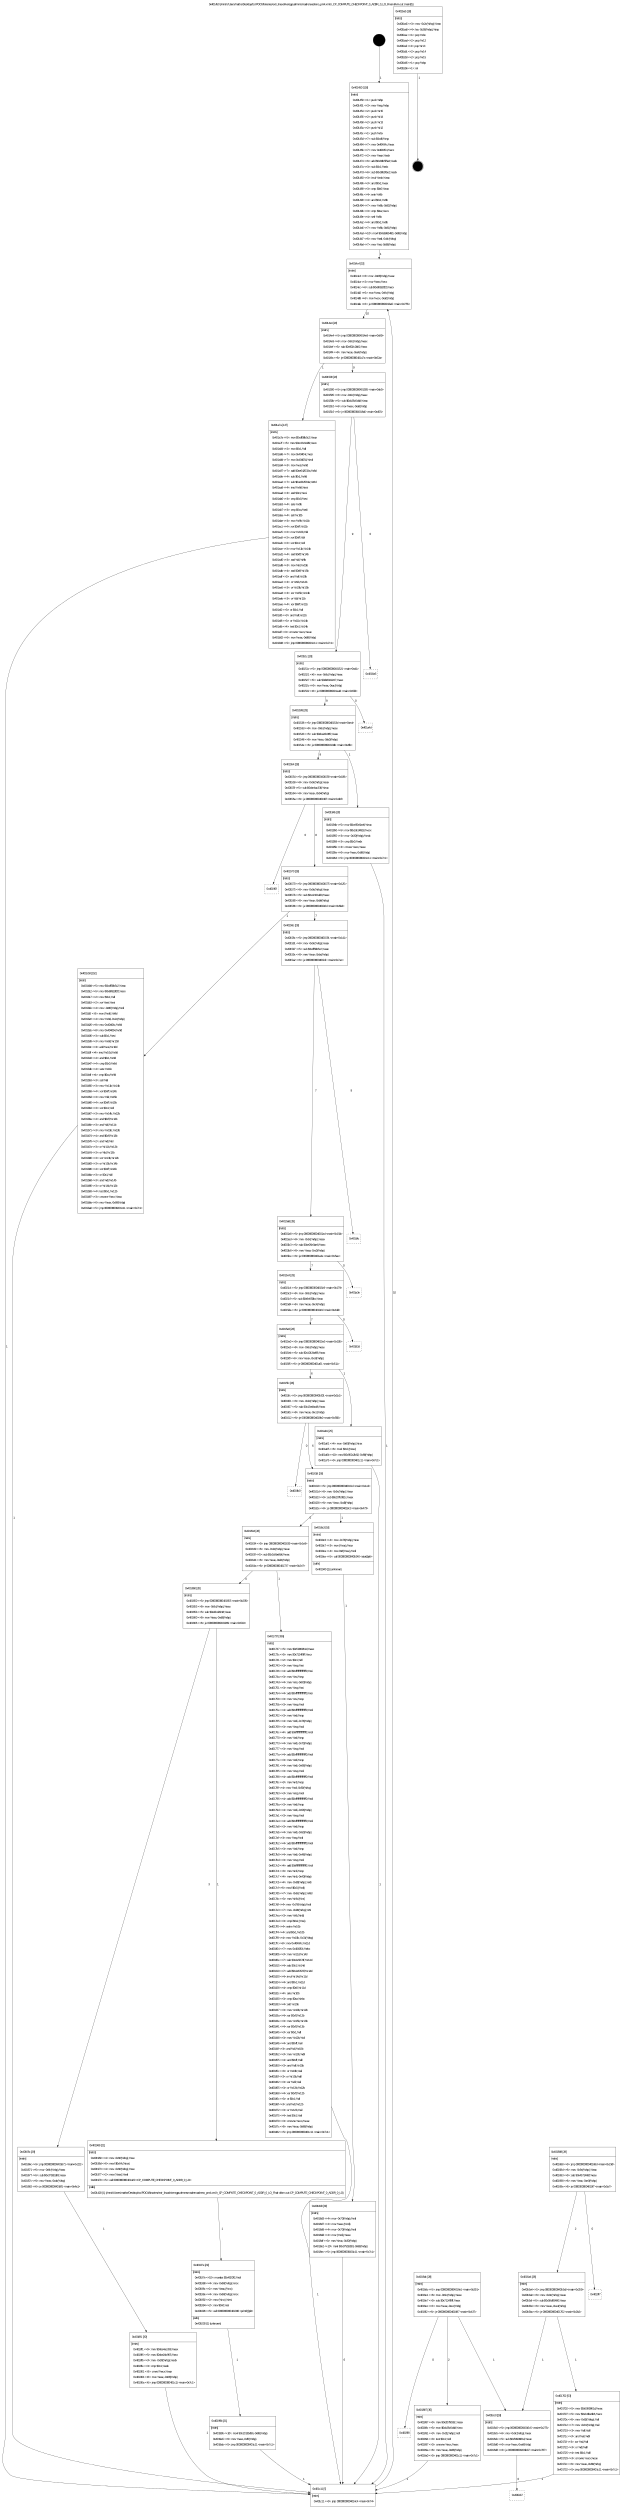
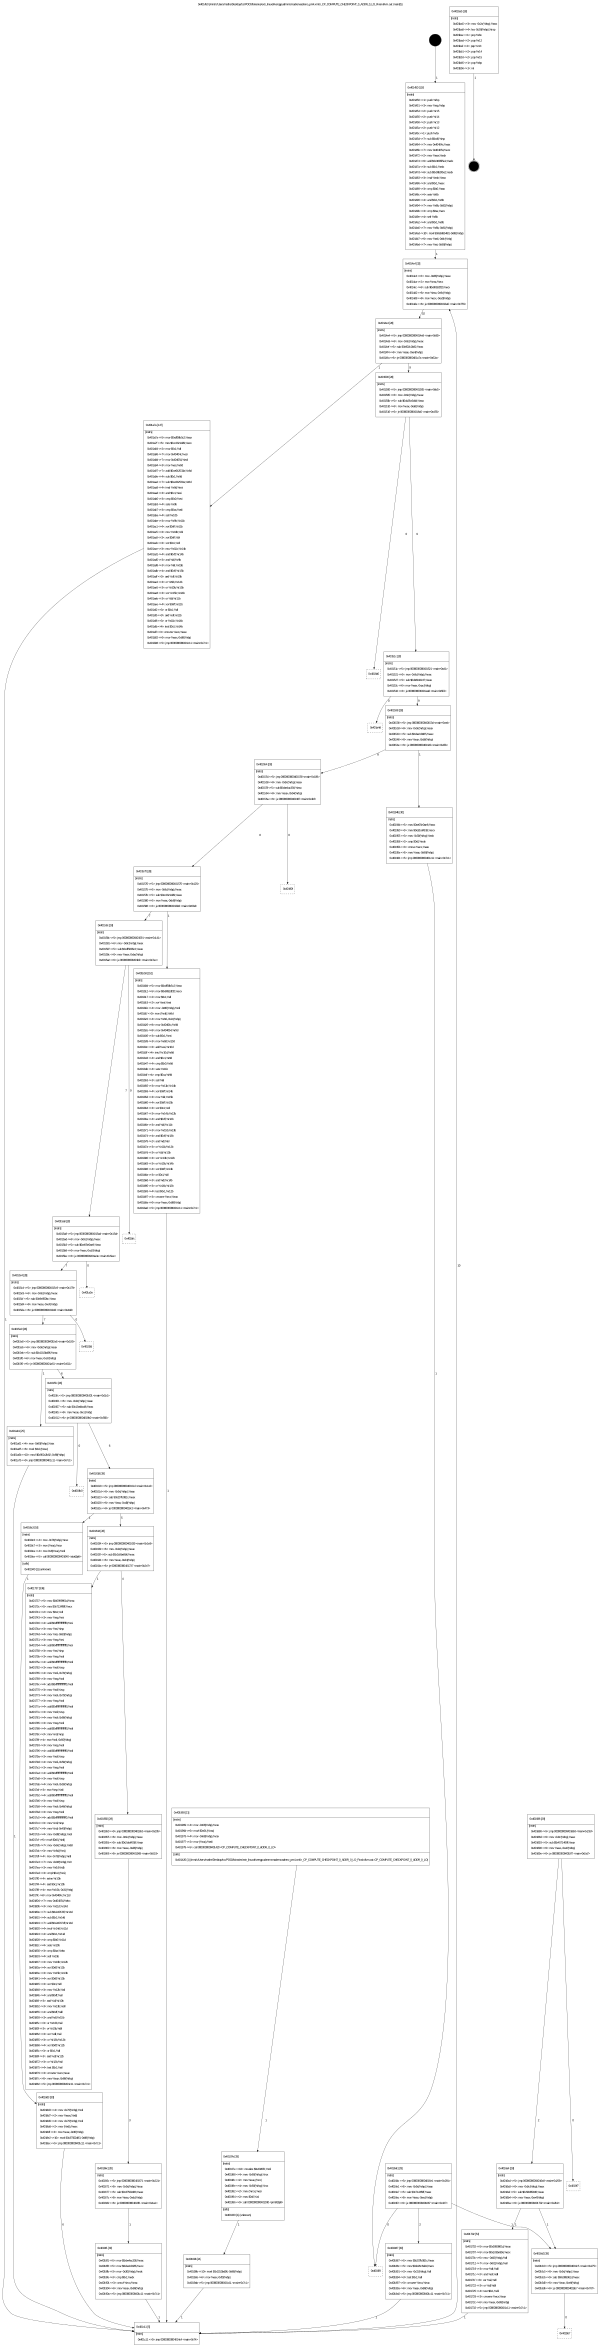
edge "0x40194b [30]" -> "0x401c11 [5]": now "0x40194b [30]" -> "0x4016f8"
edge "0x401650 [28]" -> "0x401969 [21]": removed, label "1"
edge "0x401737 [336]" -> "0x401c11 [5]": removed, label "1"
